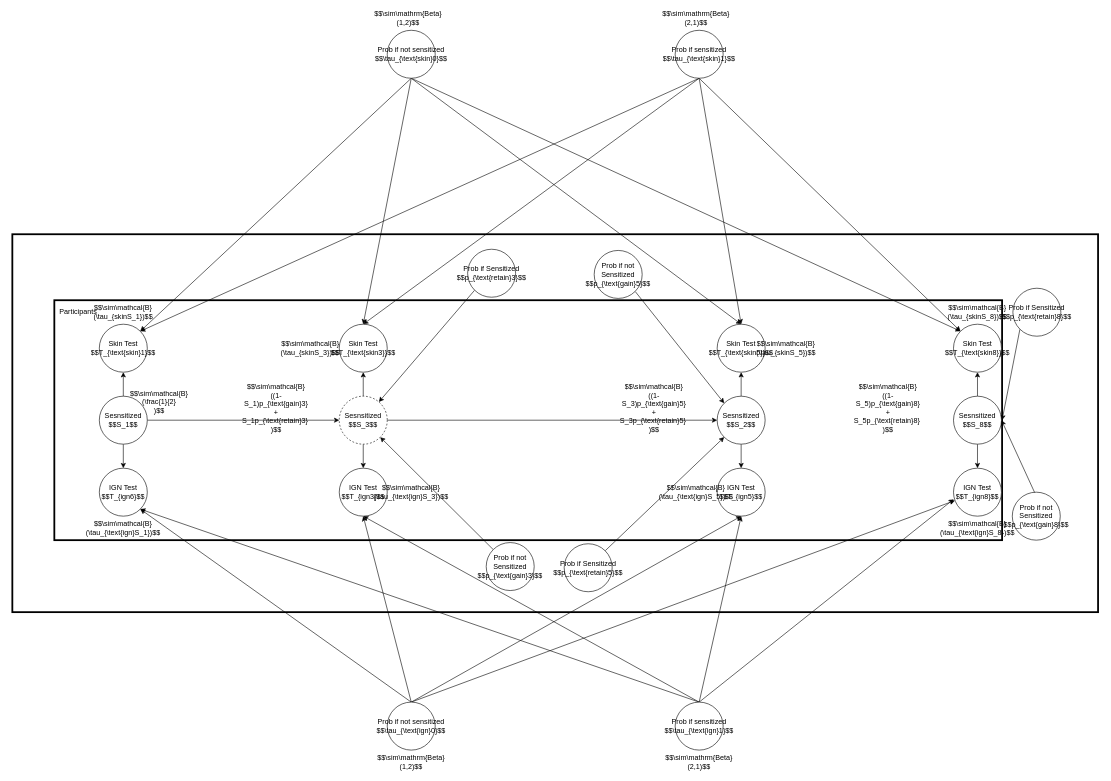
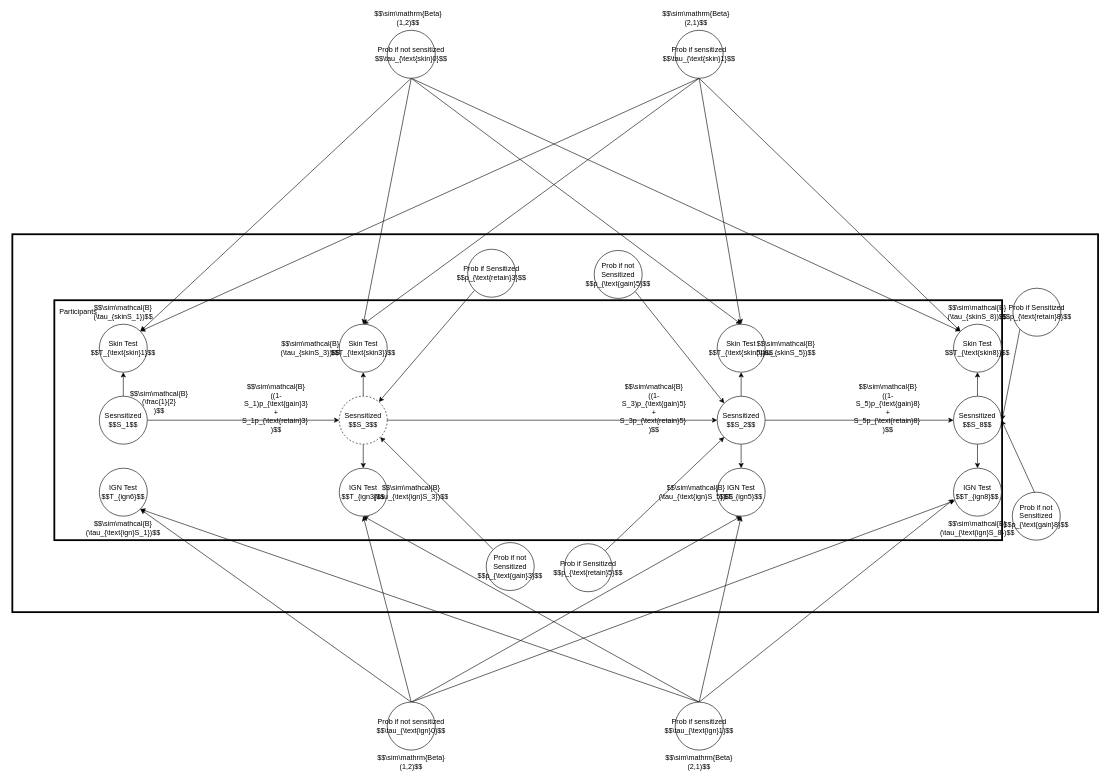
edge "Sesnsitized $$S_2$$" -> "Sesnsitized $$S_8$$": added
edge "Sesnsitized $$S_1$$" -> "IGN Test $$T_{ign6}$$": removed
